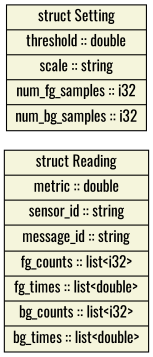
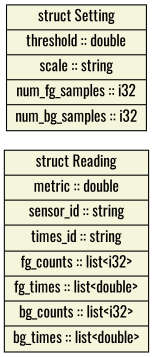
node "struct Reading": text "message_id :: string" -> "times_id :: string"
